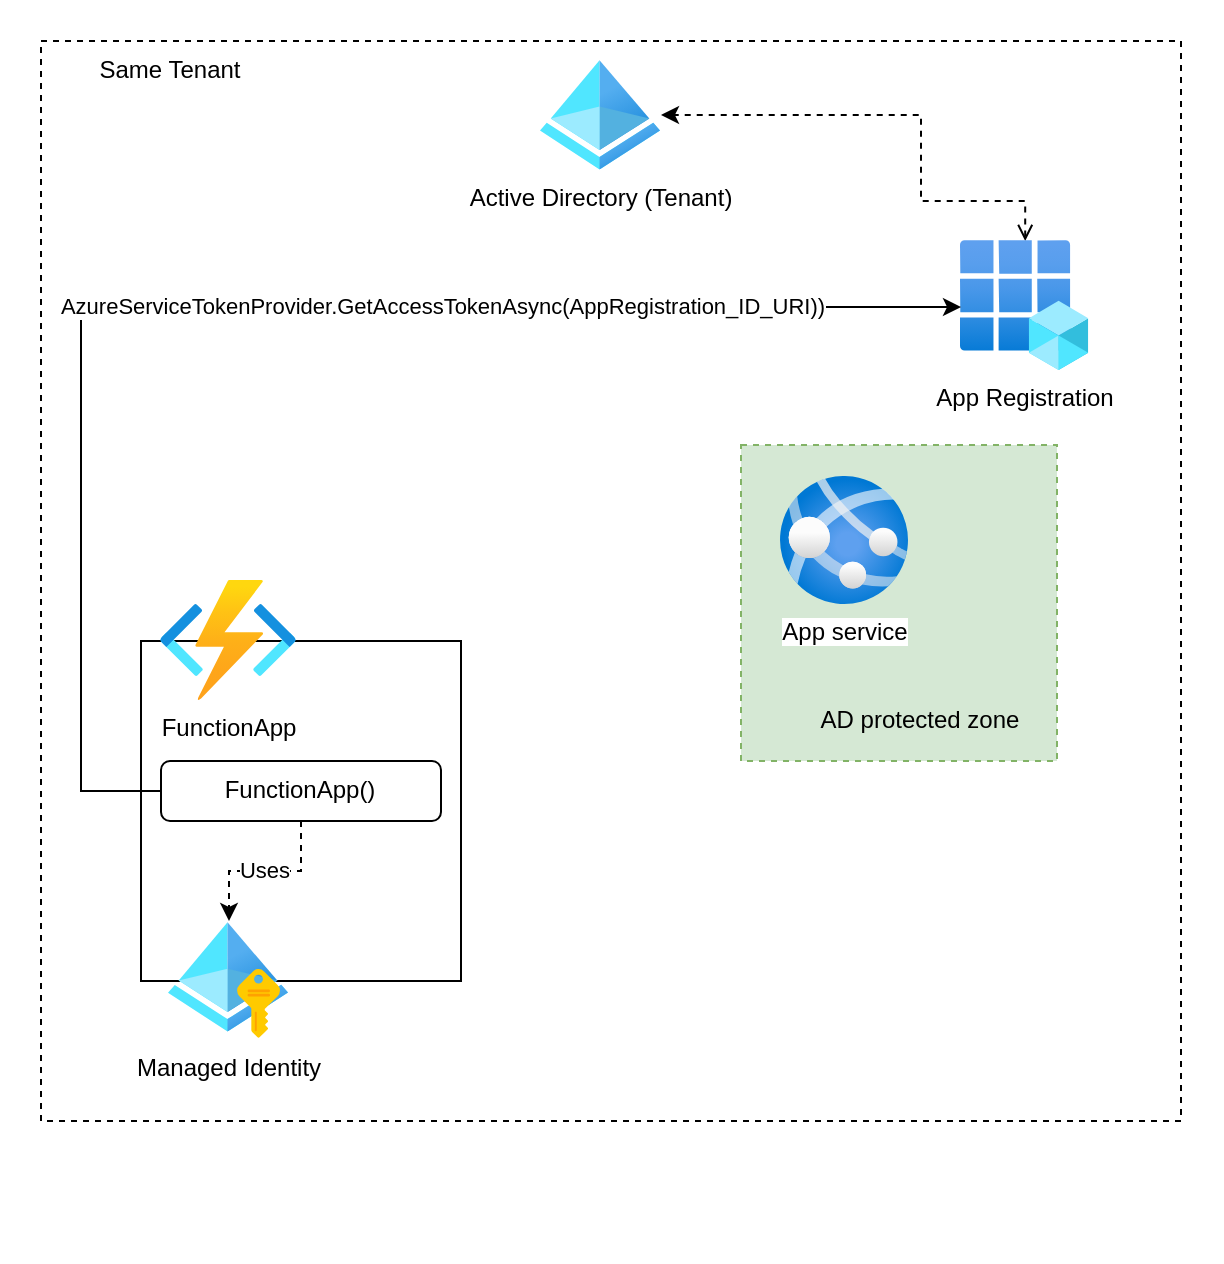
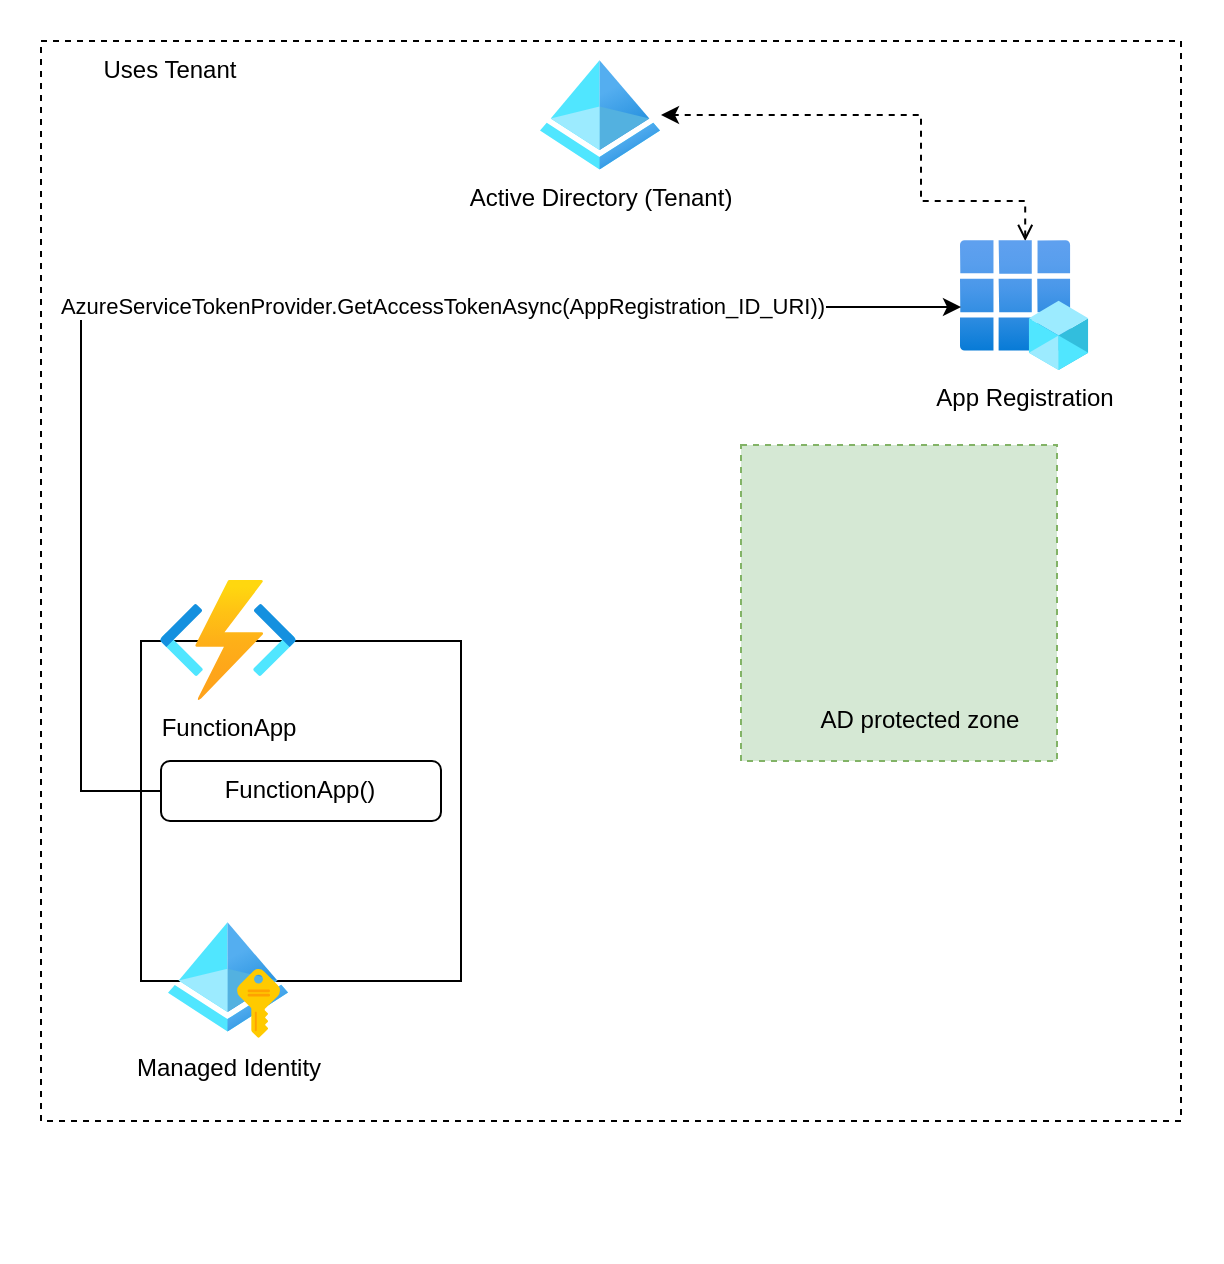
node "Same Tenant": label "Same Tenant" -> "Uses Tenant"
node "App service": removed
edge "FunctionApp()" -> "Managed Identity": removed, label "Uses"
